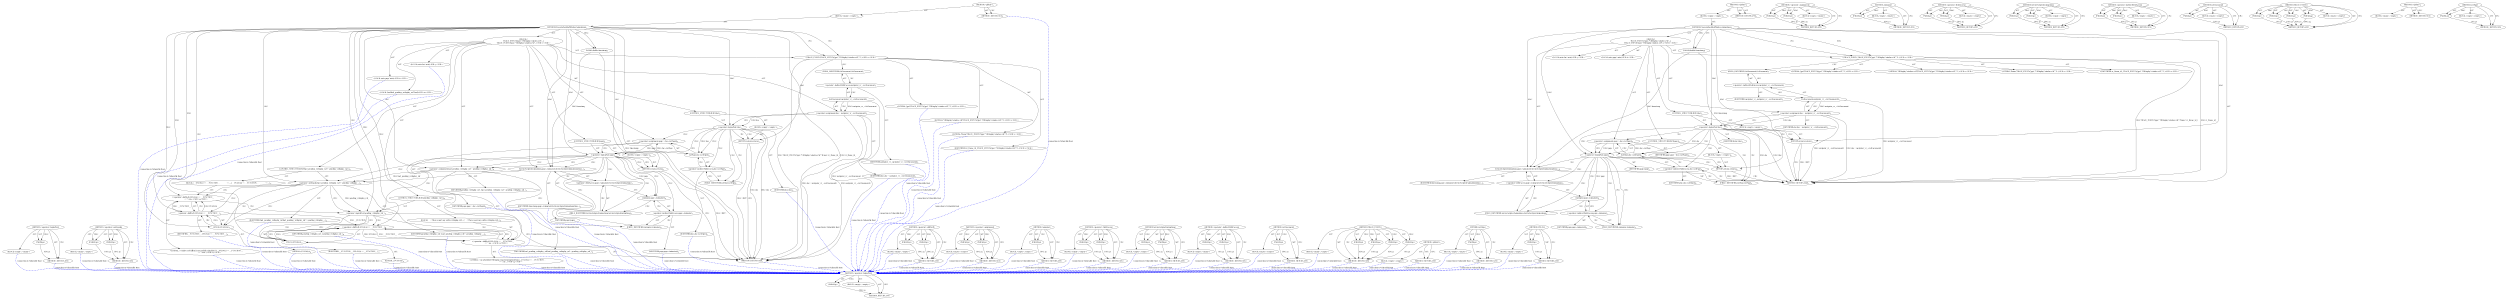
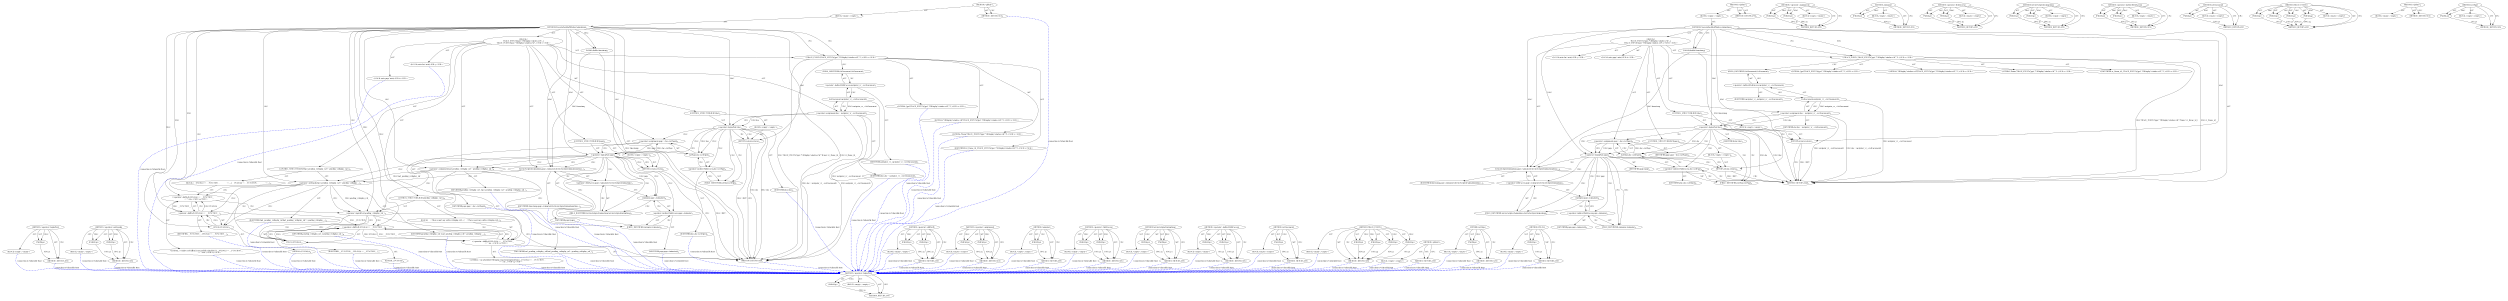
node "<(LOCAL,bool had_pending_vrdisplay_raf: bool)<SUB>10</SUB>>": removed
